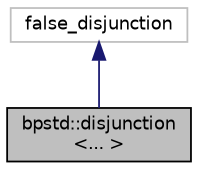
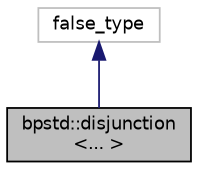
node "false_disjunction": label "false_disjunction" -> "false_type"
